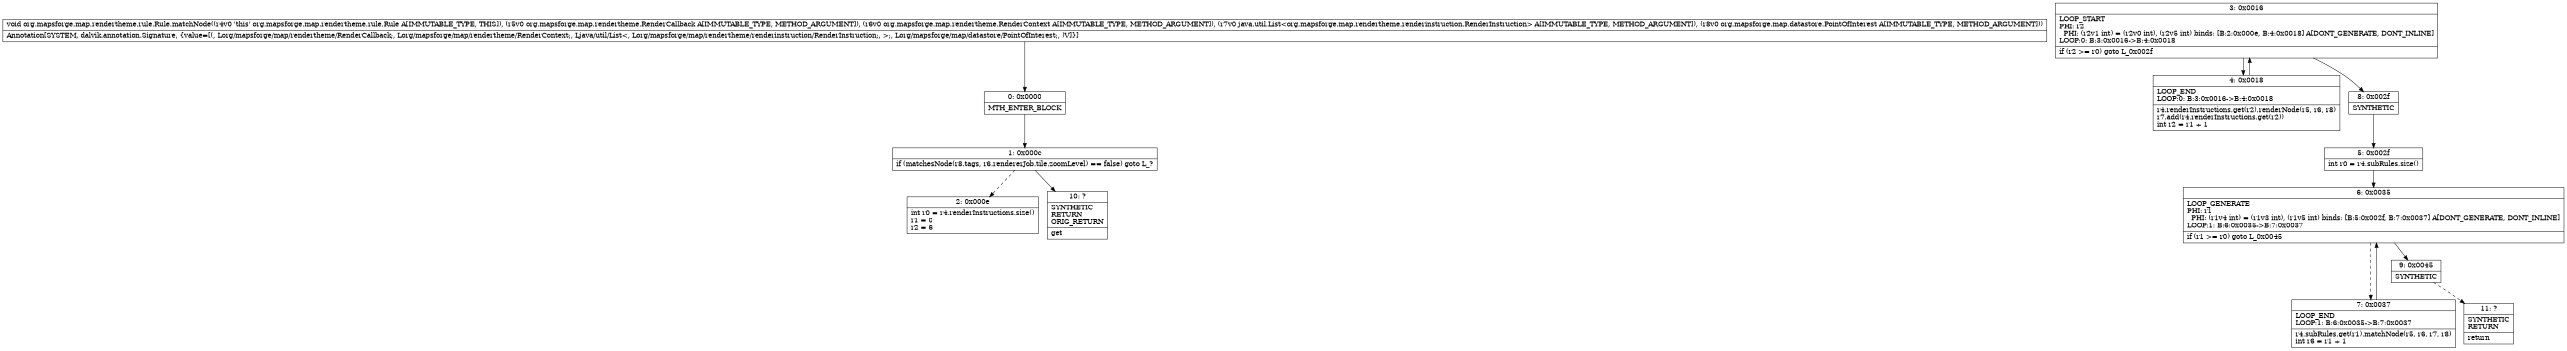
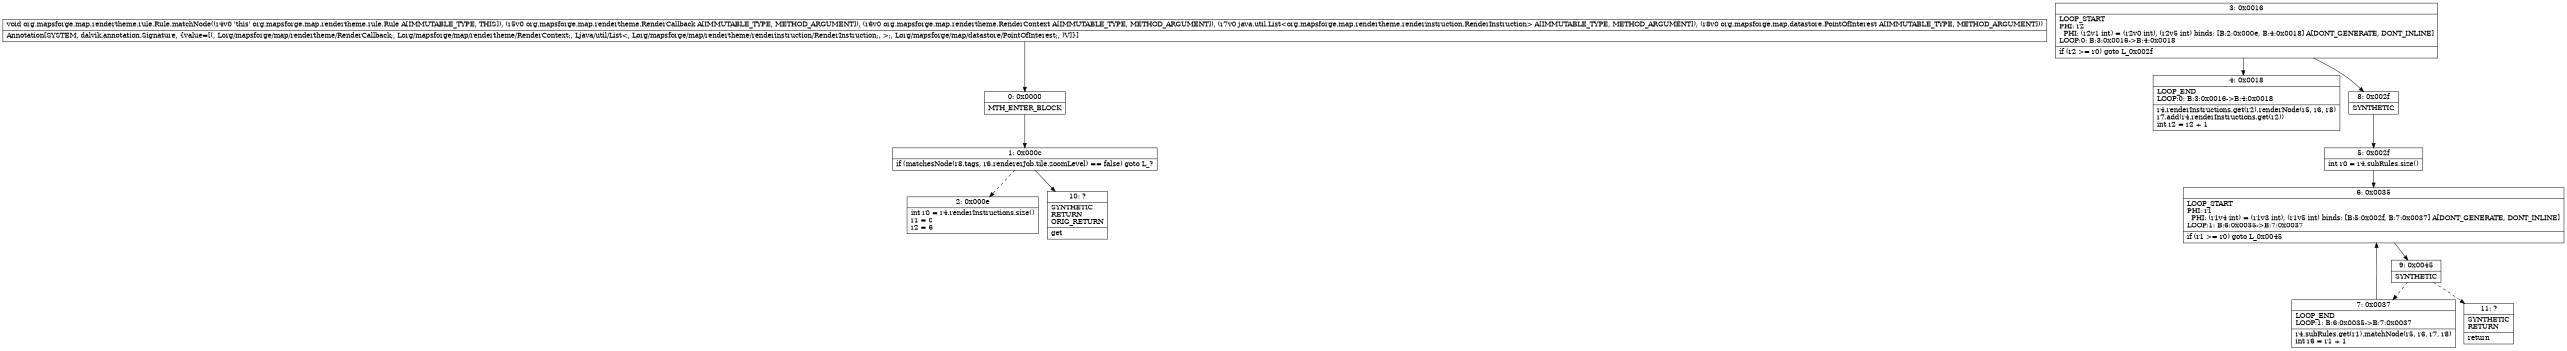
edge "4: 0x0018" -> "3: 0x0016": removed
node "4: 0x0018": text "int r2 = r1 + 1" -> "int r2 = r2 + 1"
node "6: 0x0035": text "LOOP_GENERATE" -> "LOOP_START"
edge "6: 0x0035" -> "7: 0x0037": now "9: 0x0045" -> "7: 0x0037"
